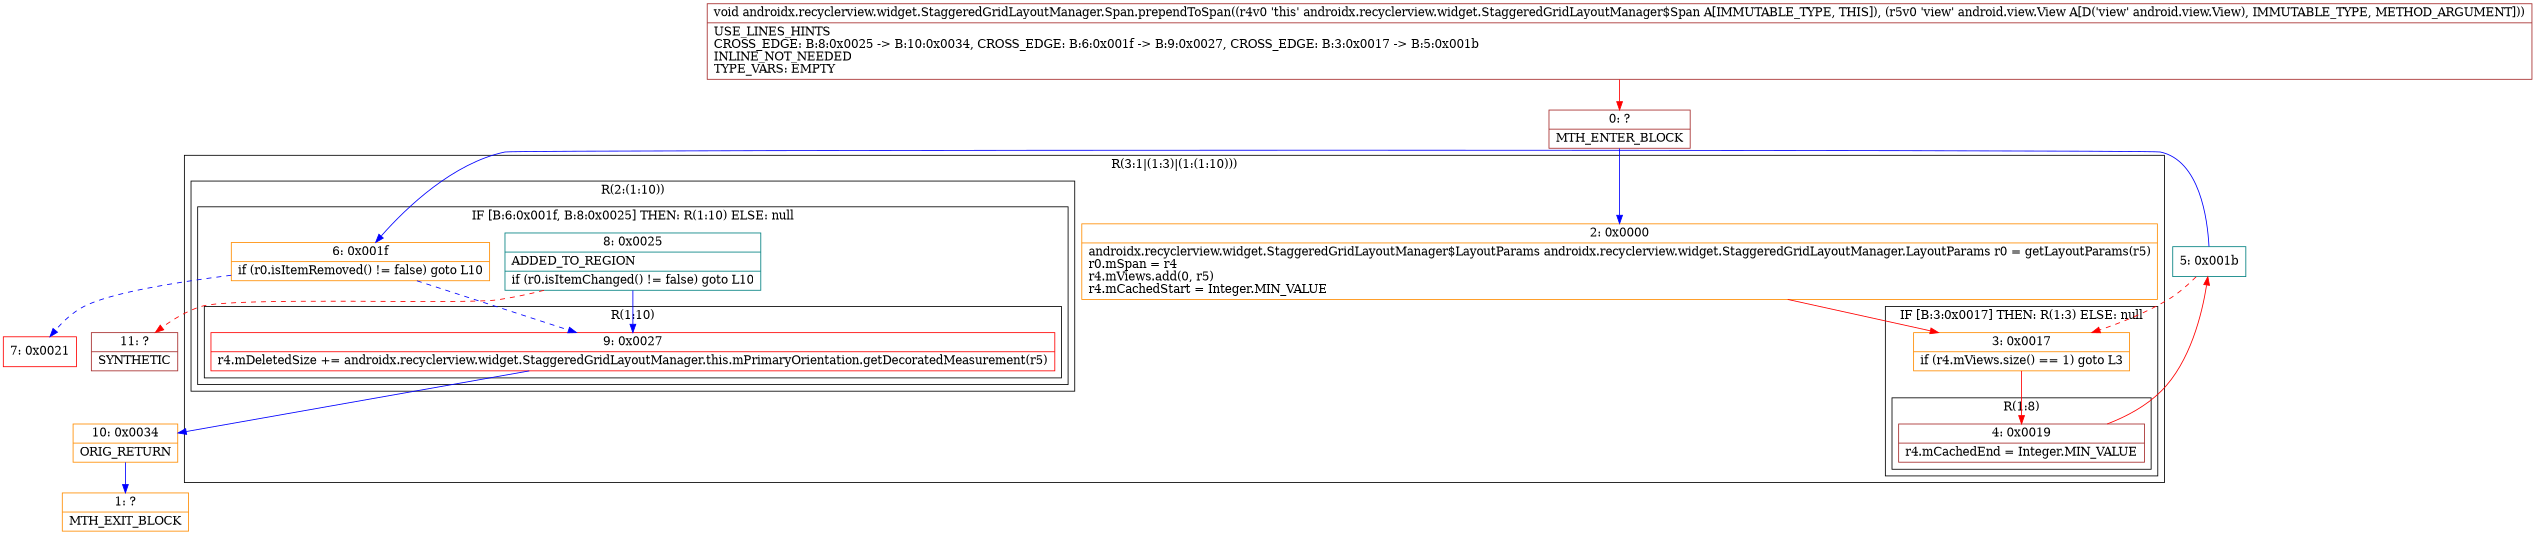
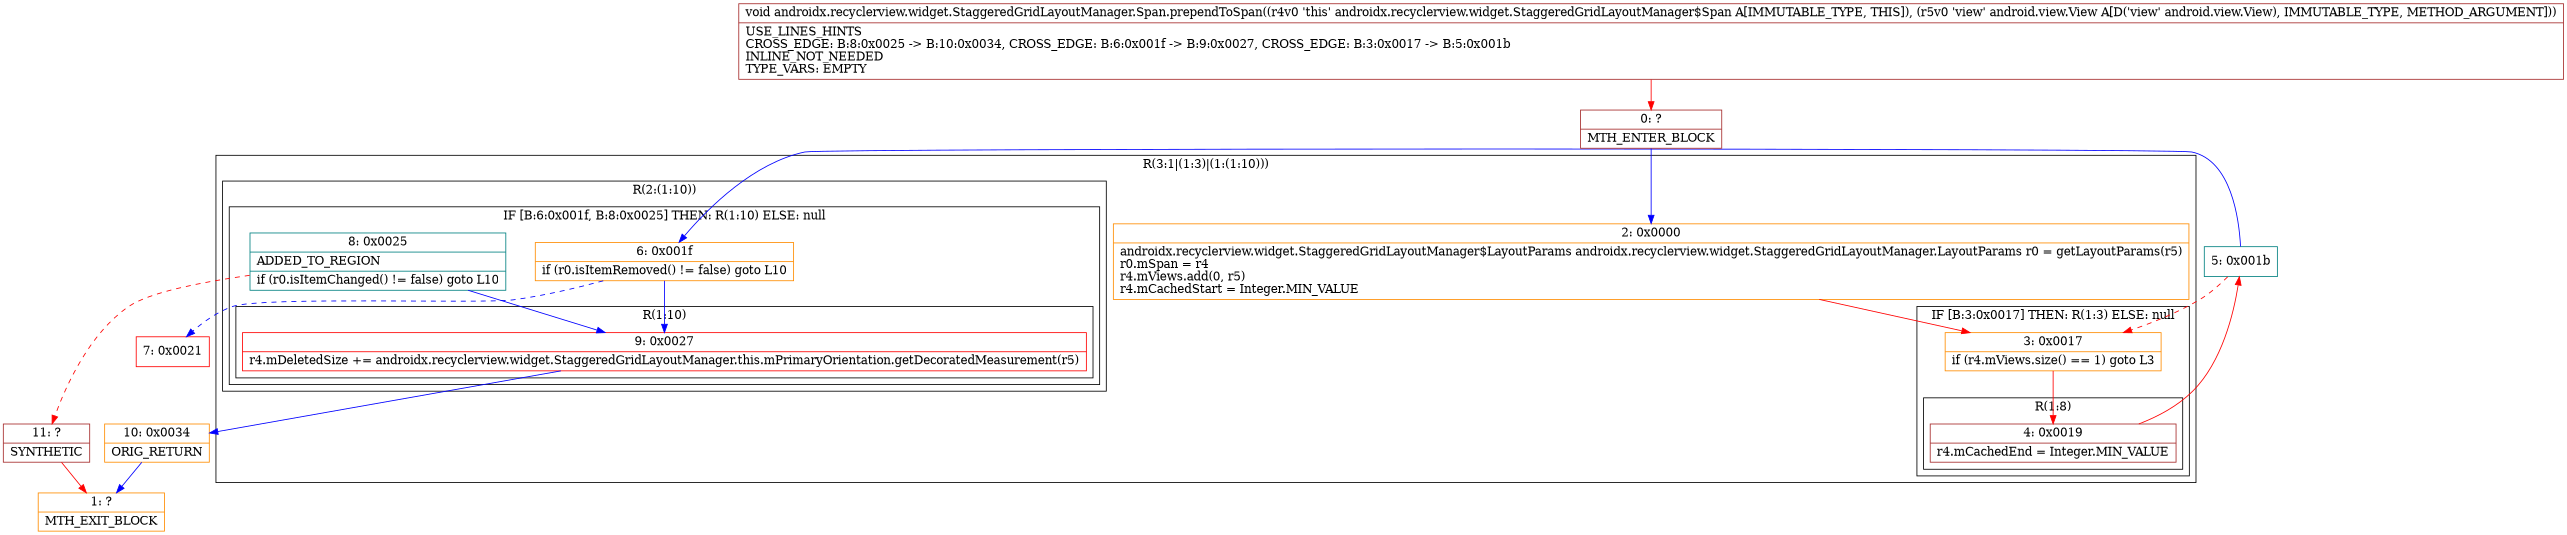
edge "6: 0x001f" -> "9: 0x0027": style dashed -> solid
edge "11: ?" -> "1: ?": added
